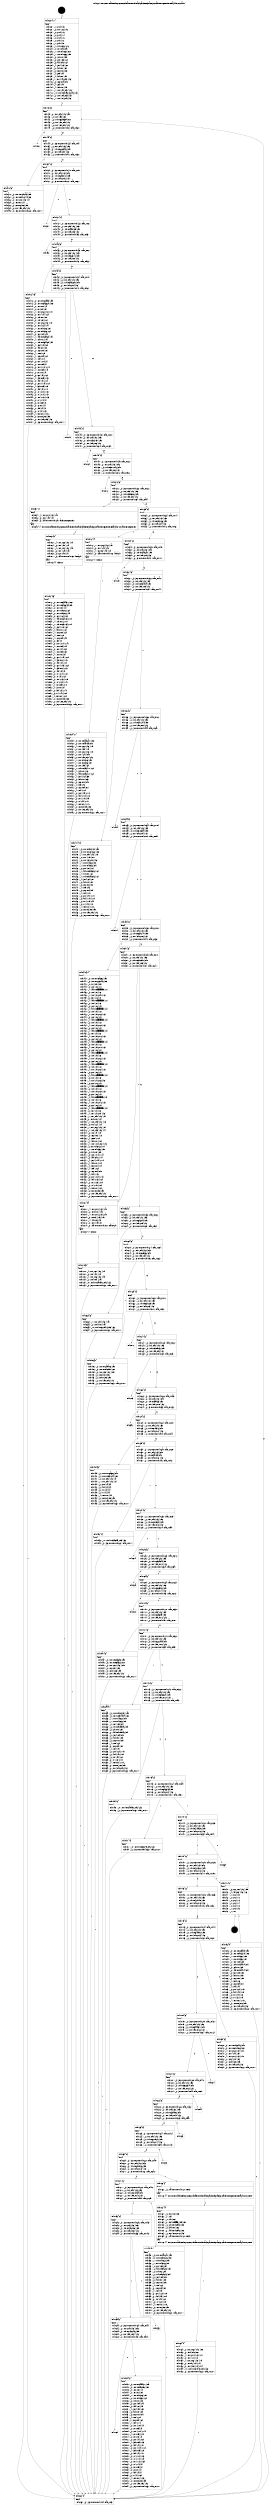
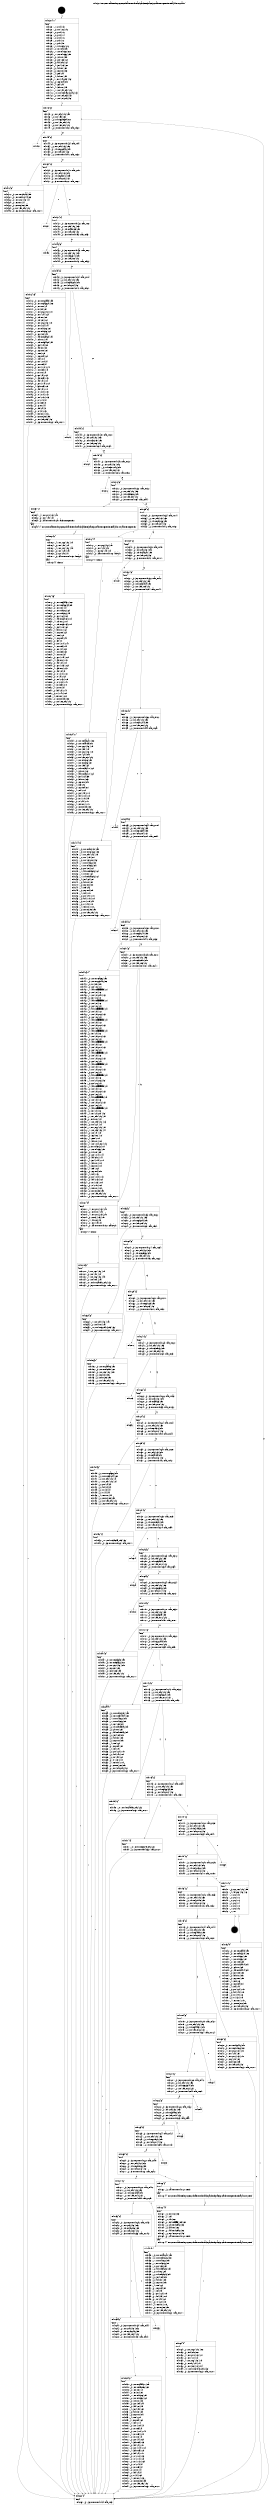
node "0x4018cb": removed
